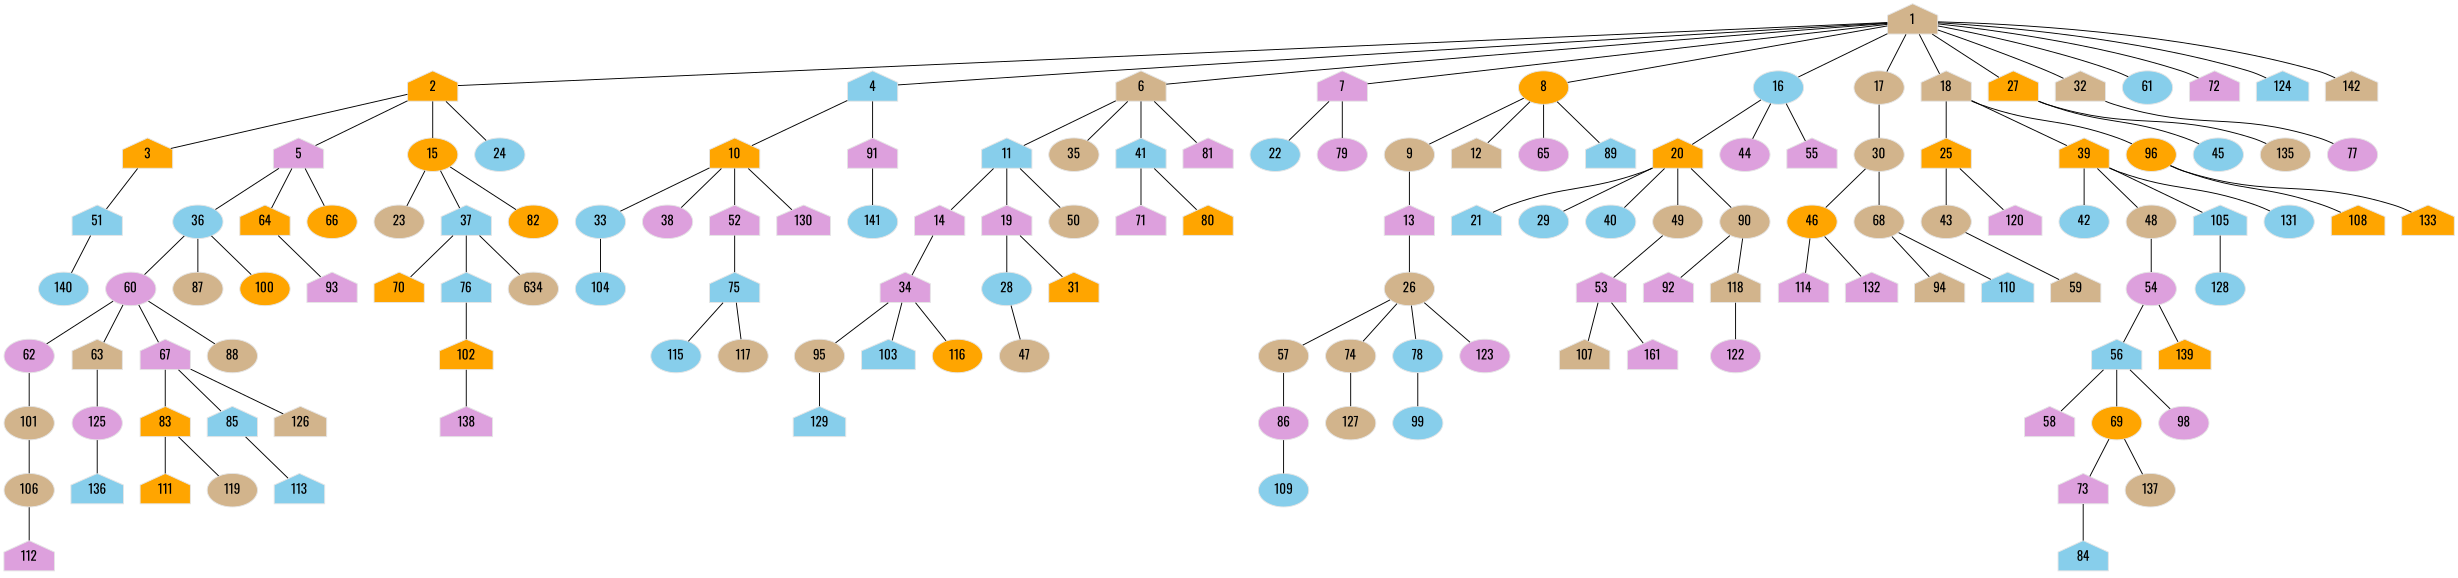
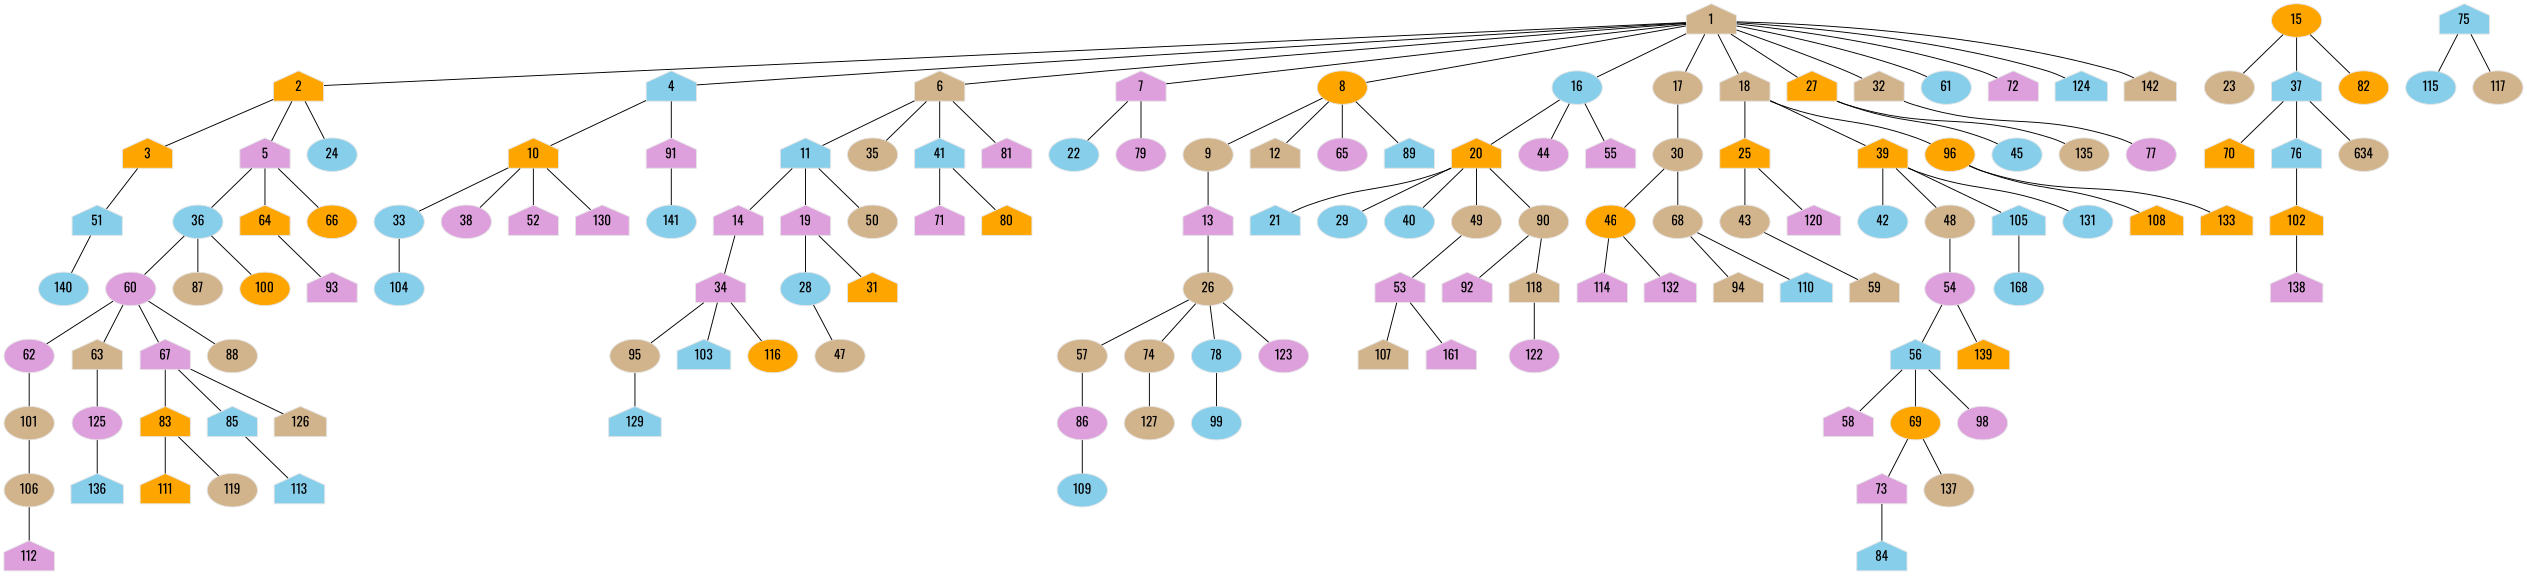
edge "2" -- "15": removed
edge "52" -- "75": removed
node "128": label "128" -> "168"
